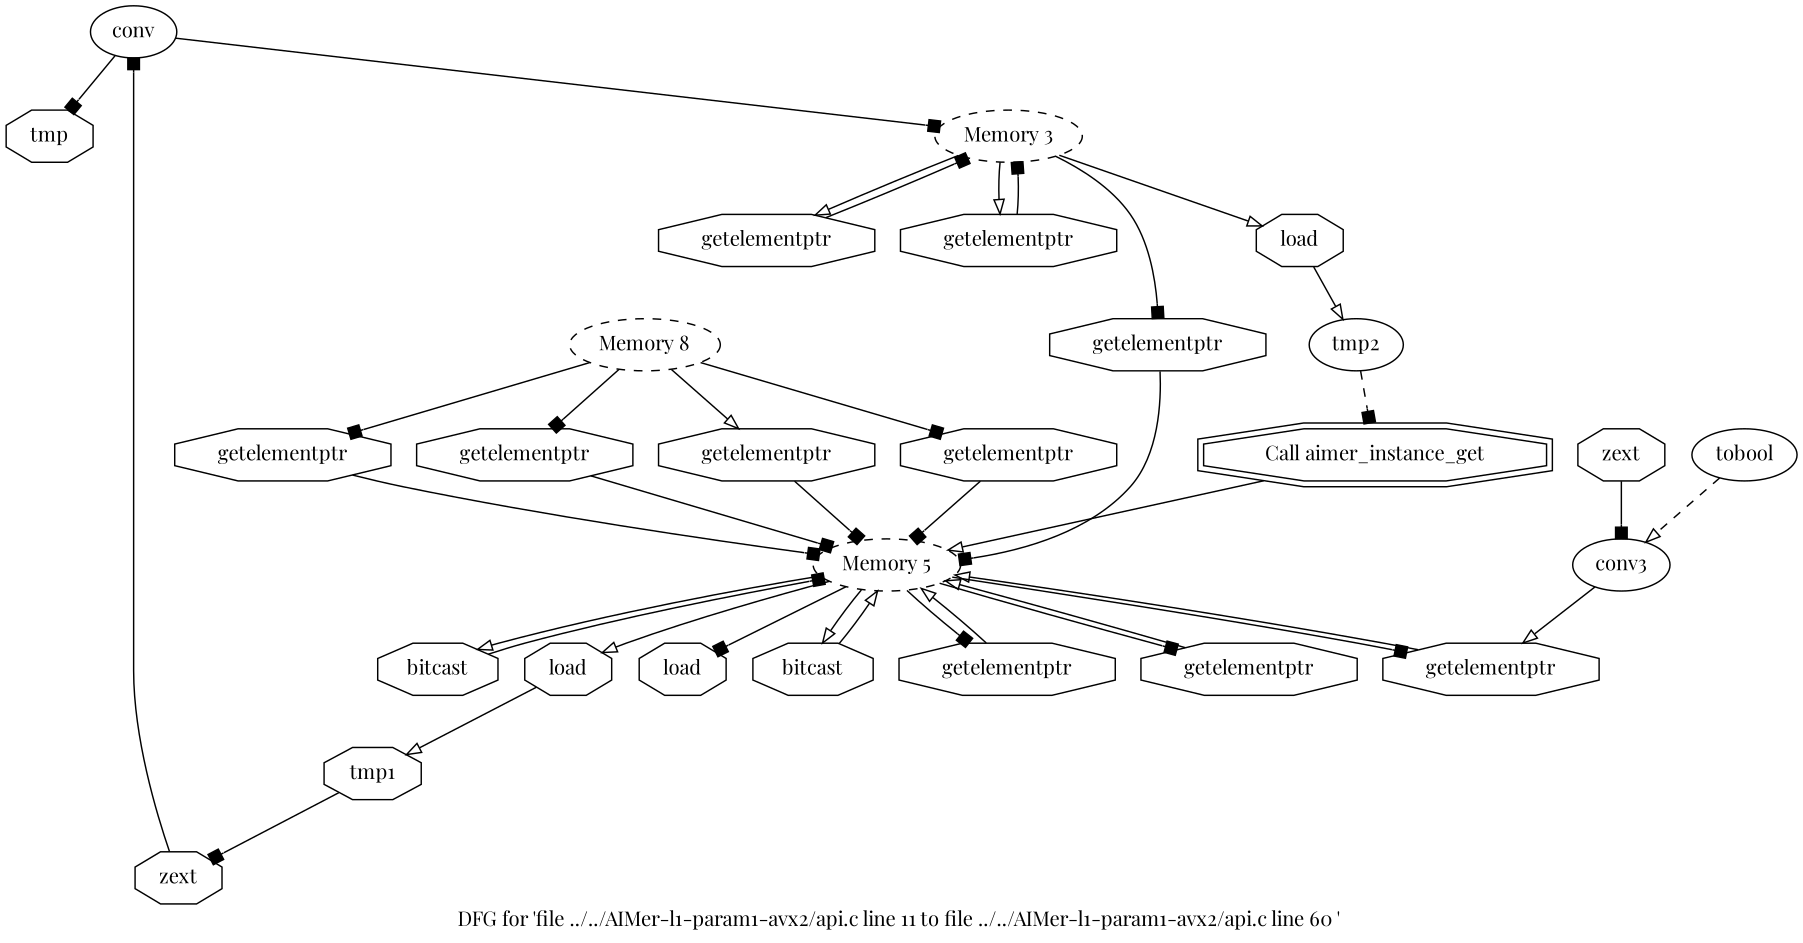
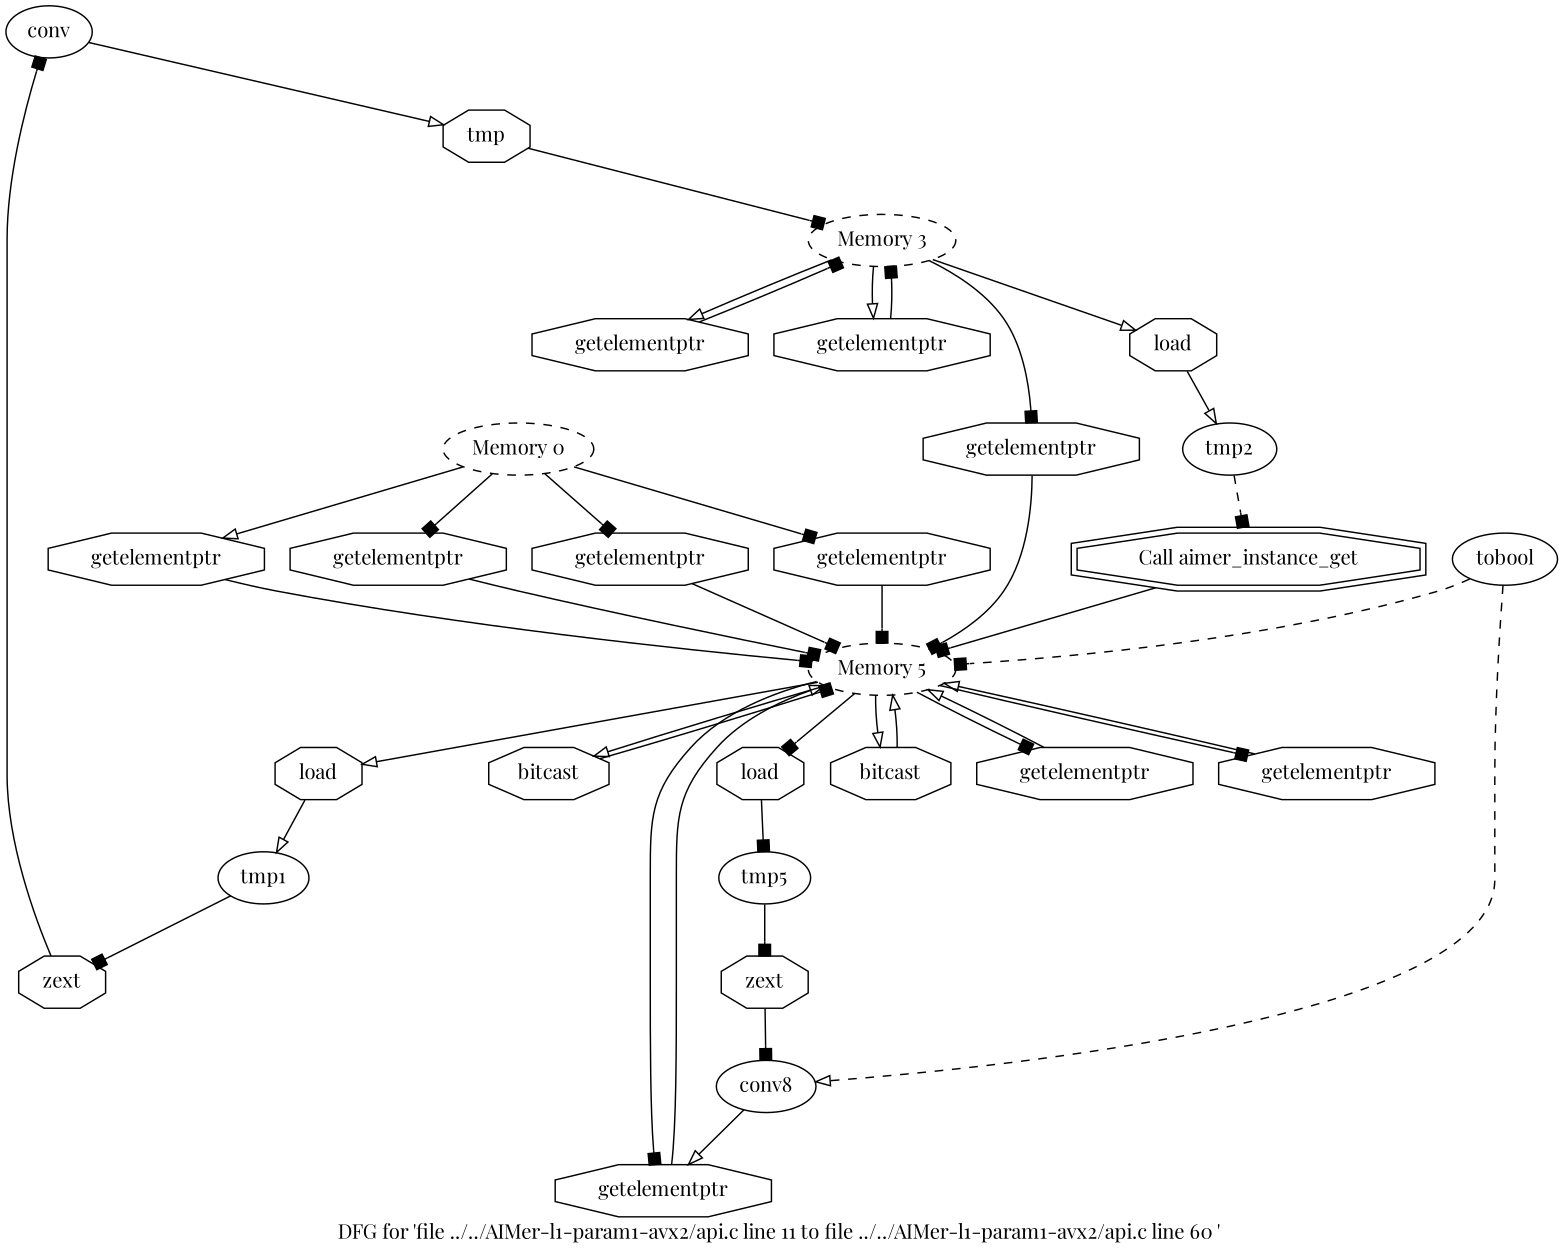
edge "conv" -> "tmp": arrowhead box -> onormal
edge "conv" -> "Memory 3": now "tmp" -> "Memory 3"
node "Memory 8": label "Memory 8" -> "Memory 0"
edge "Call aimer_instance_get" -> "Memory 5": arrowhead onormal -> box
node "conv3": label "conv3" -> "conv8"
edge "tobool" -> "Memory 5": added
node "tmp1": shape octagon -> ellipse
node "tmp5": added
